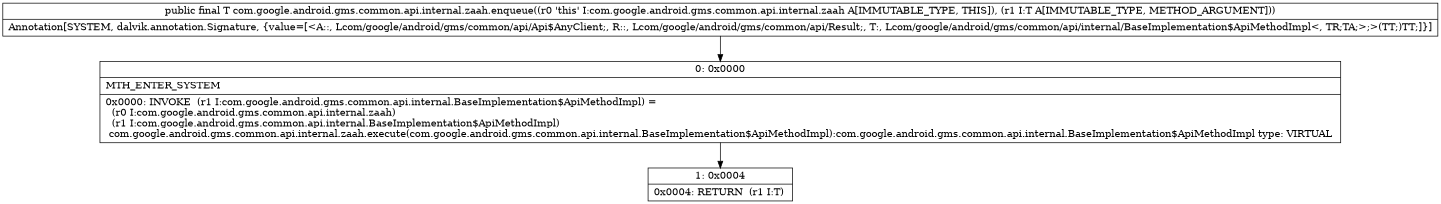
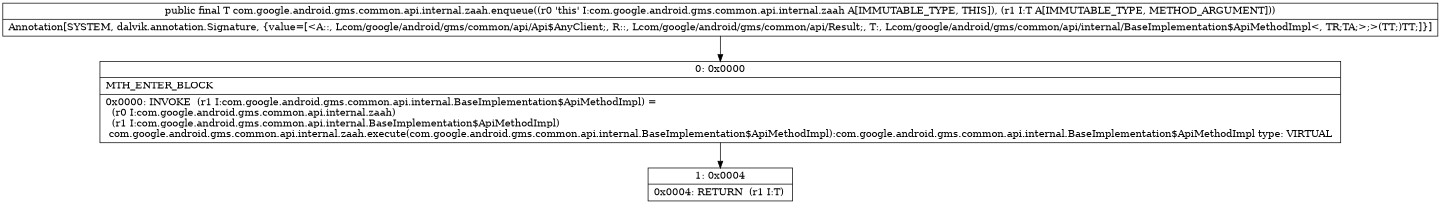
node "0: 0x0000": text "MTH_ENTER_SYSTEM" -> "MTH_ENTER_BLOCK"
